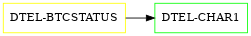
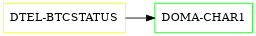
node "DTEL-CHAR1": label "DTEL-CHAR1" -> "DOMA-CHAR1"
